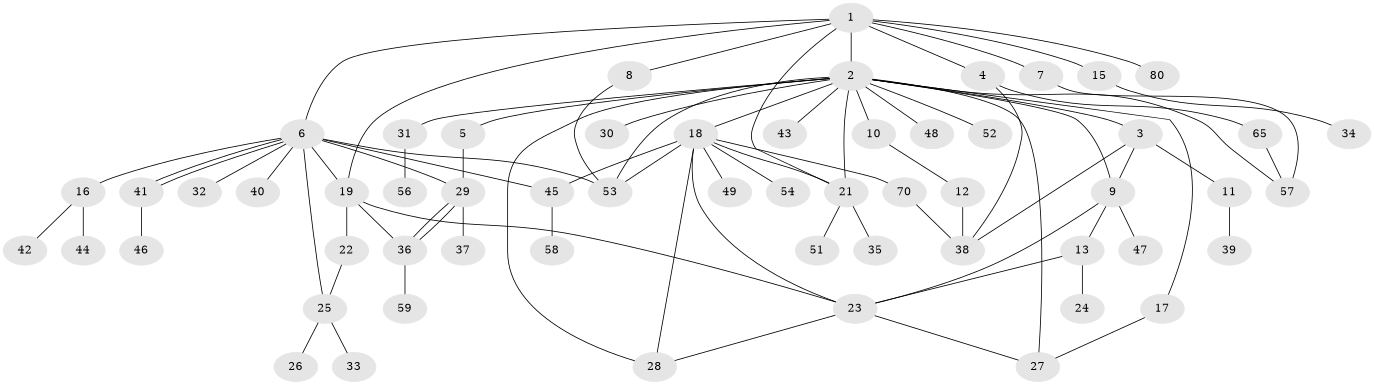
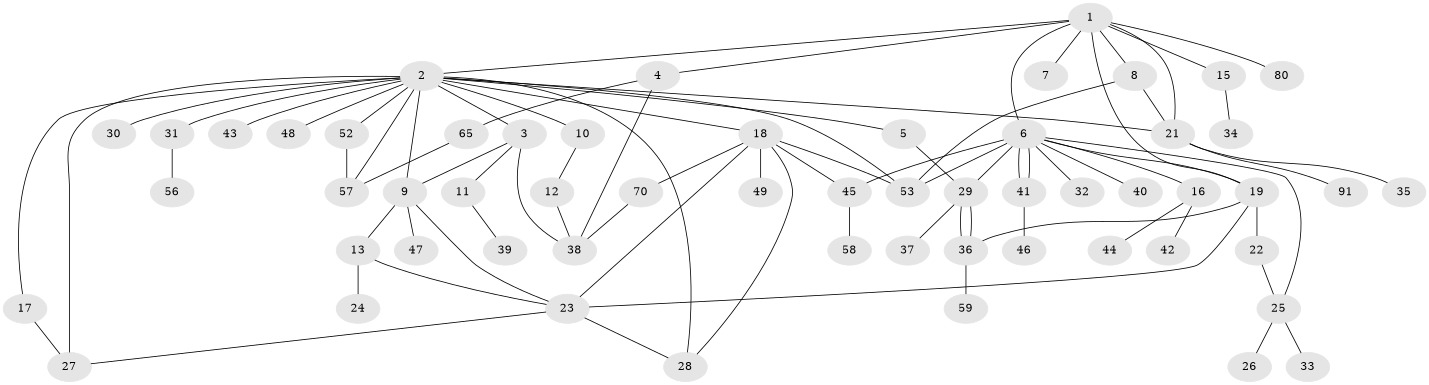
edge "7" -- "57": now "52" -- "57"
edge "18" -- "21": now "8" -- "21"
node "54": removed
node "51": label "51" -> "91"
